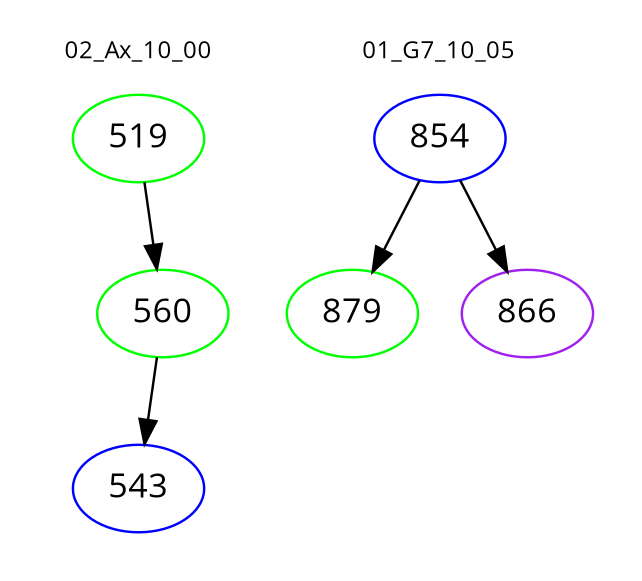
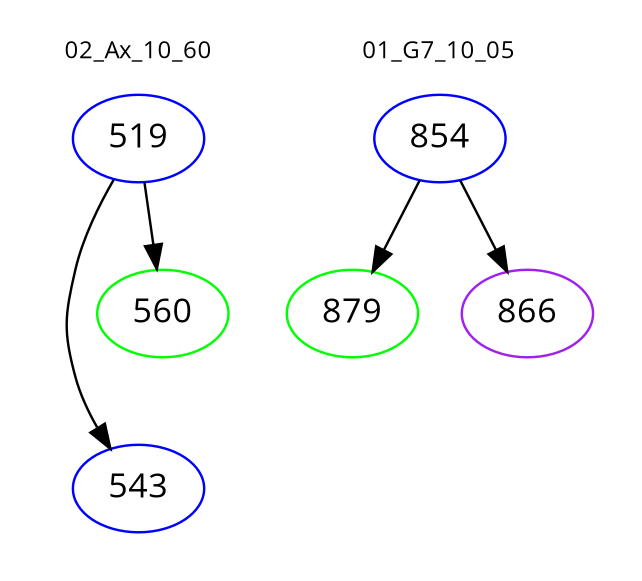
cluster "02_Ax_10_00": label "02_Ax_10_00" -> "02_Ax_10_60"
node "519": color green -> blue
edge "560" -> "543": now "519" -> "543"
